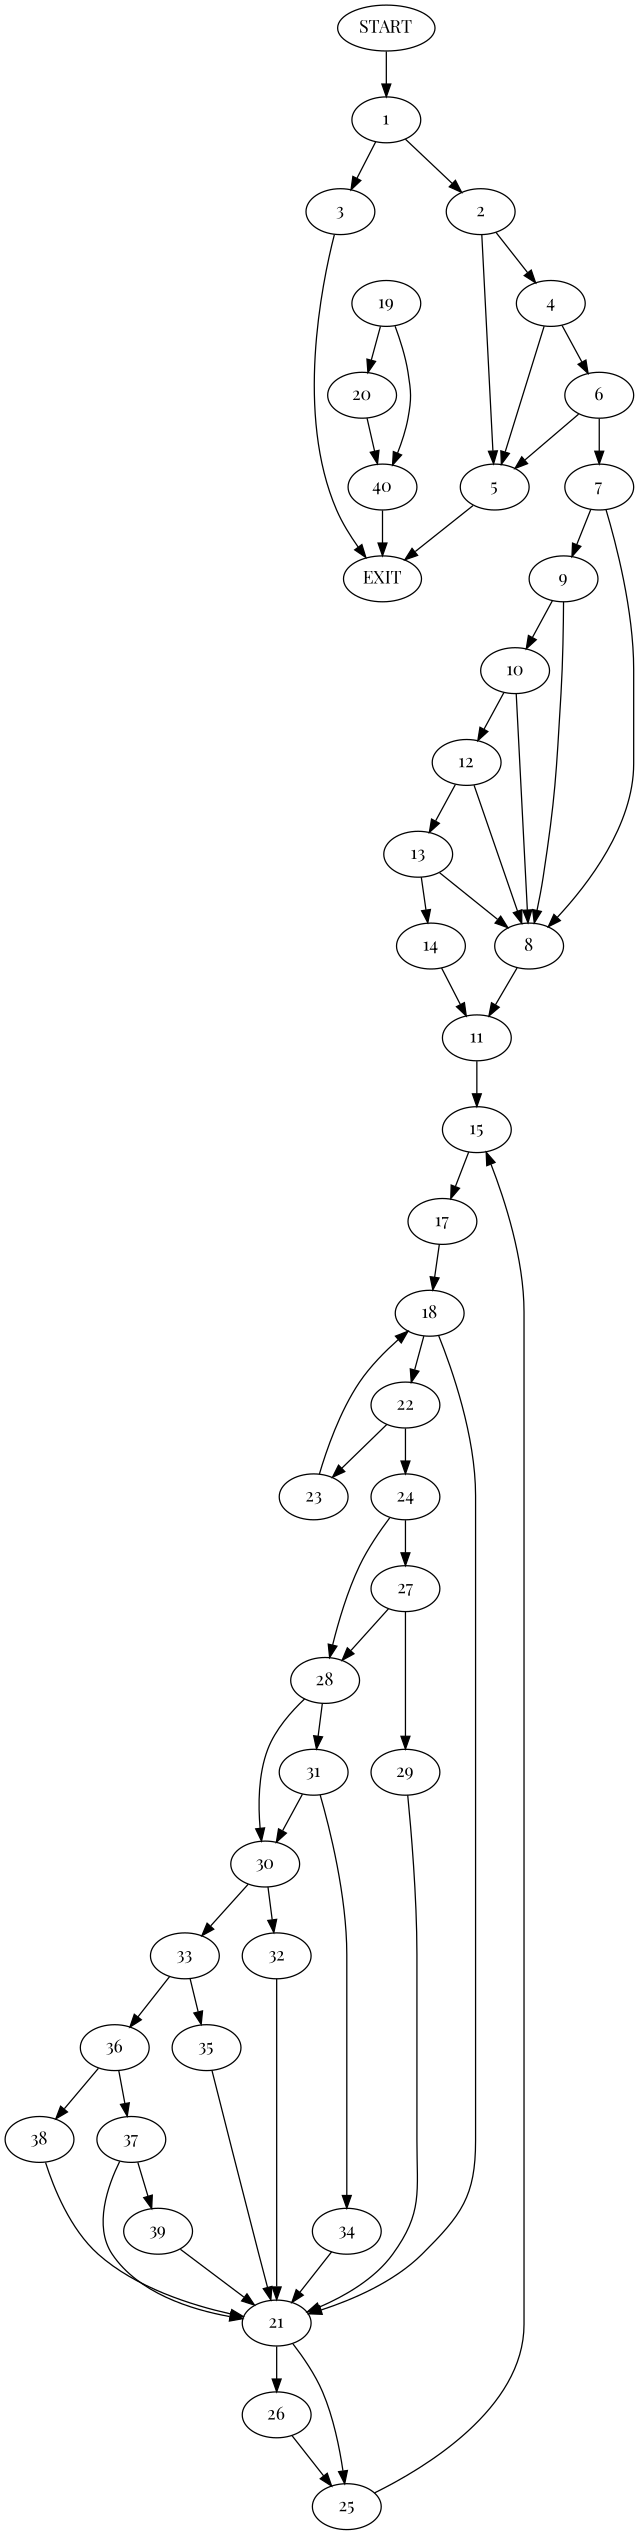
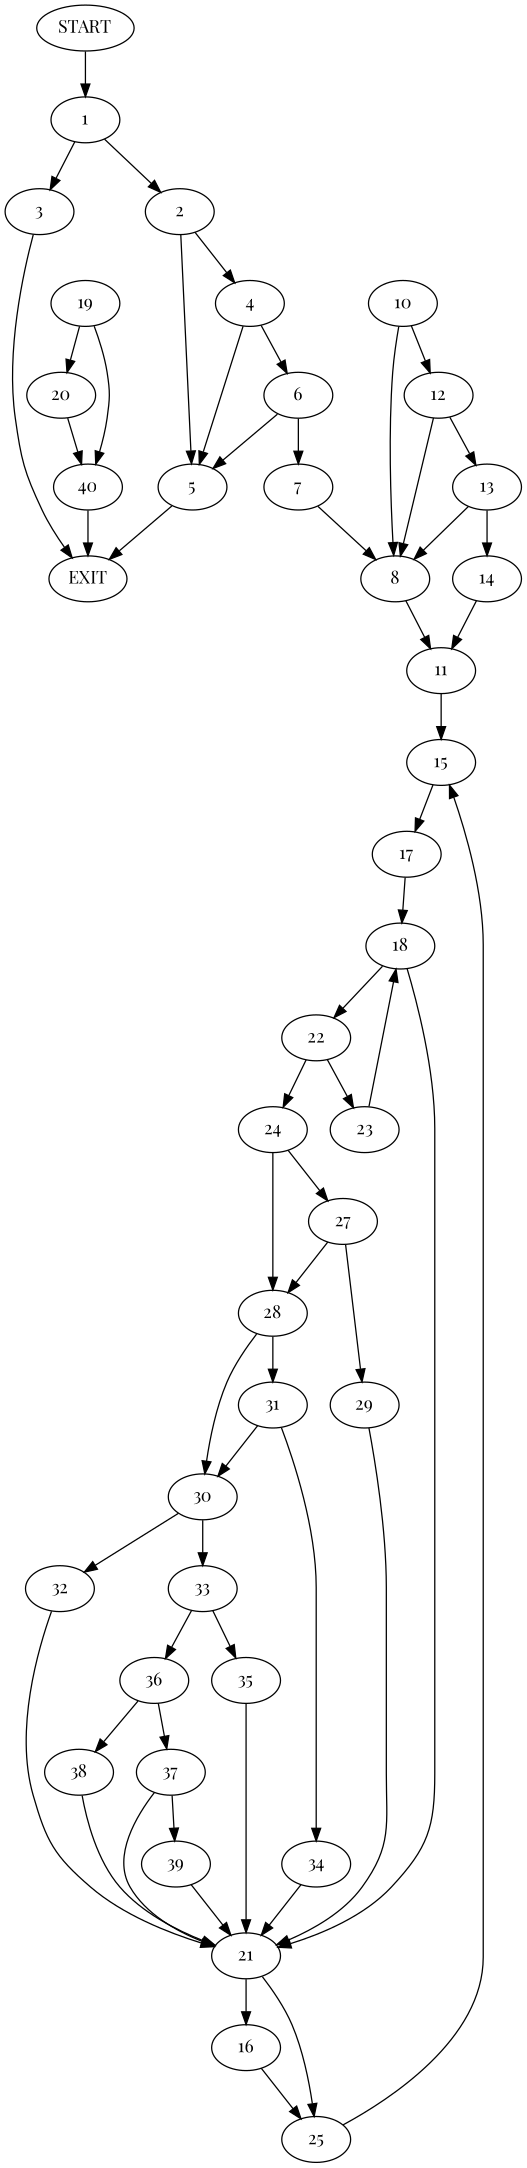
node "9": removed
node "26": label "26" -> "16"
